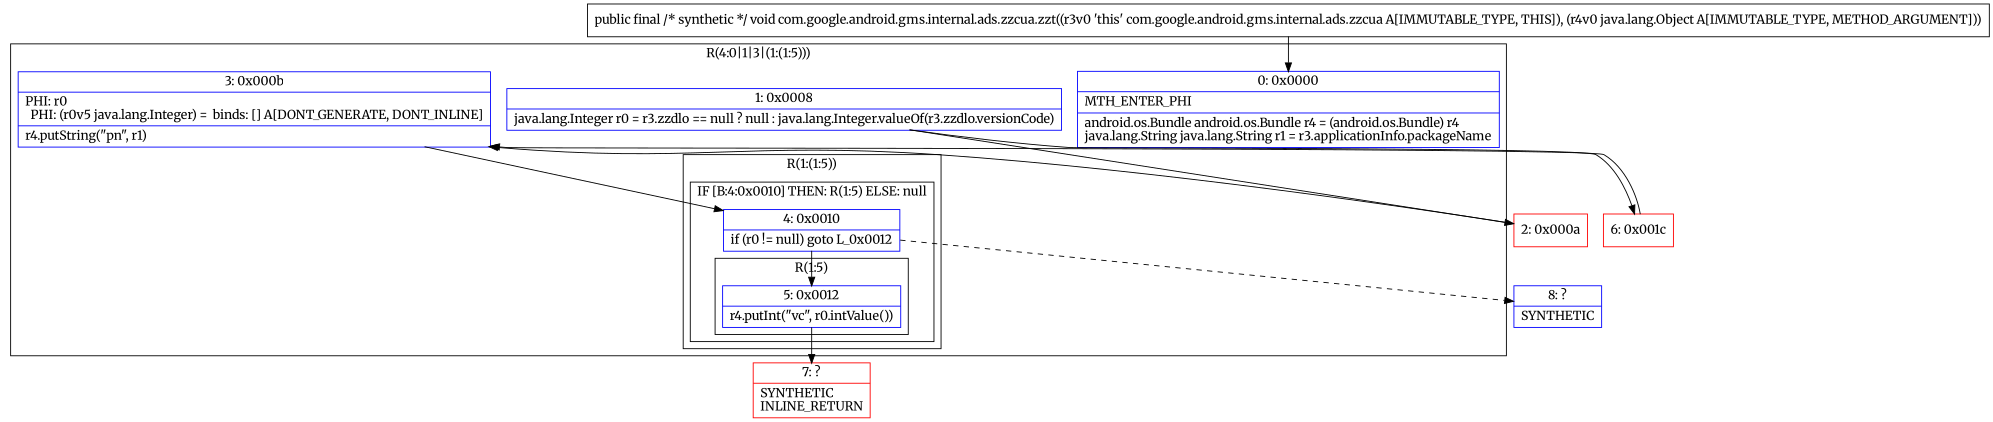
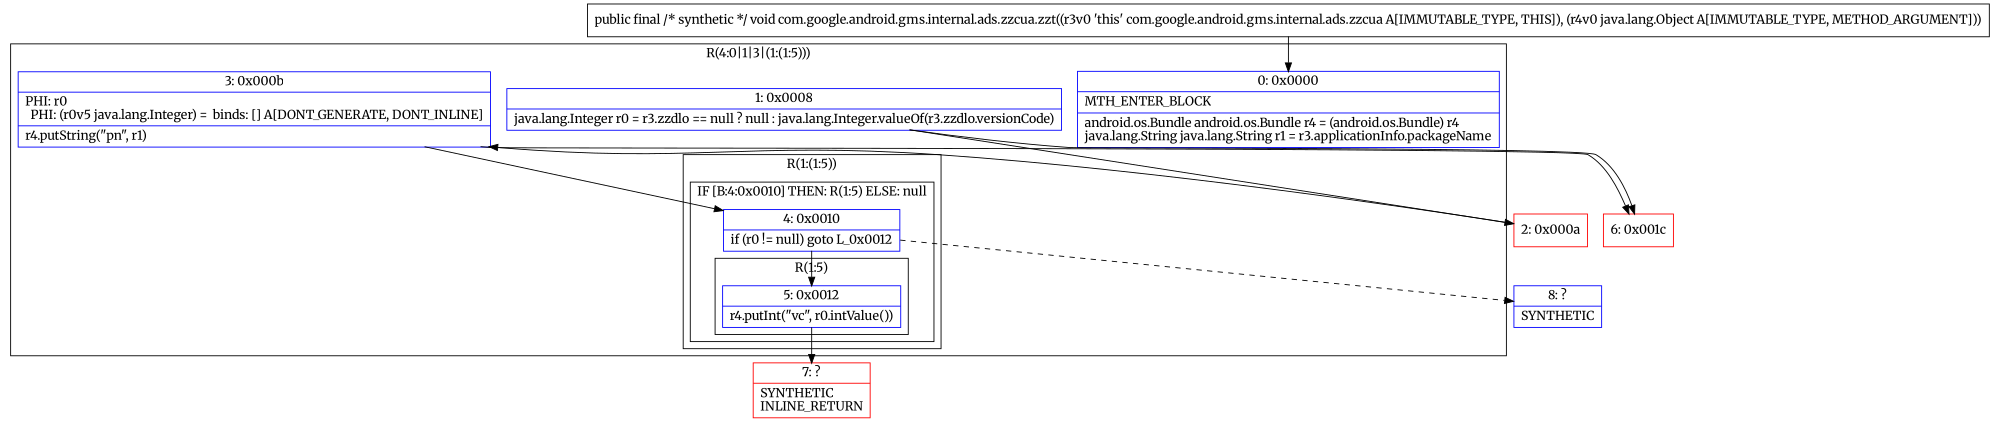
node "0: 0x0000": text "MTH_ENTER_PHI" -> "MTH_ENTER_BLOCK"
edge "6: 0x001c" -> "3: 0x000b": reversed
